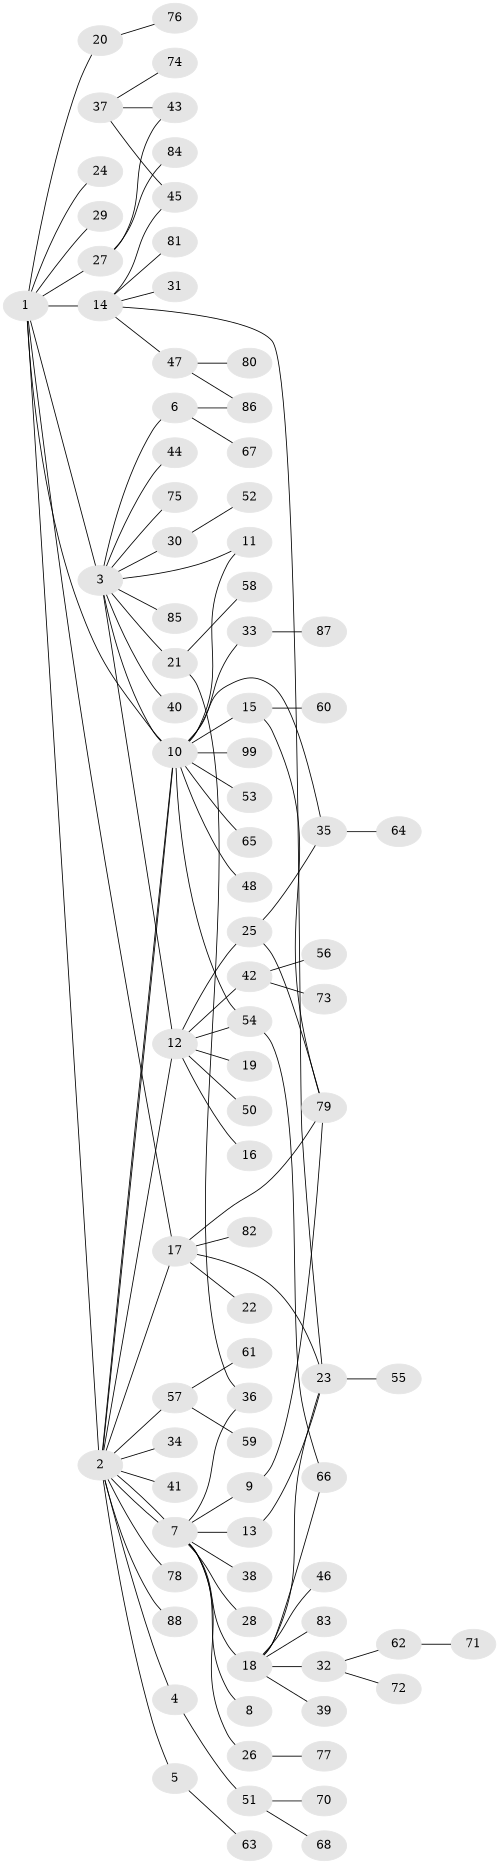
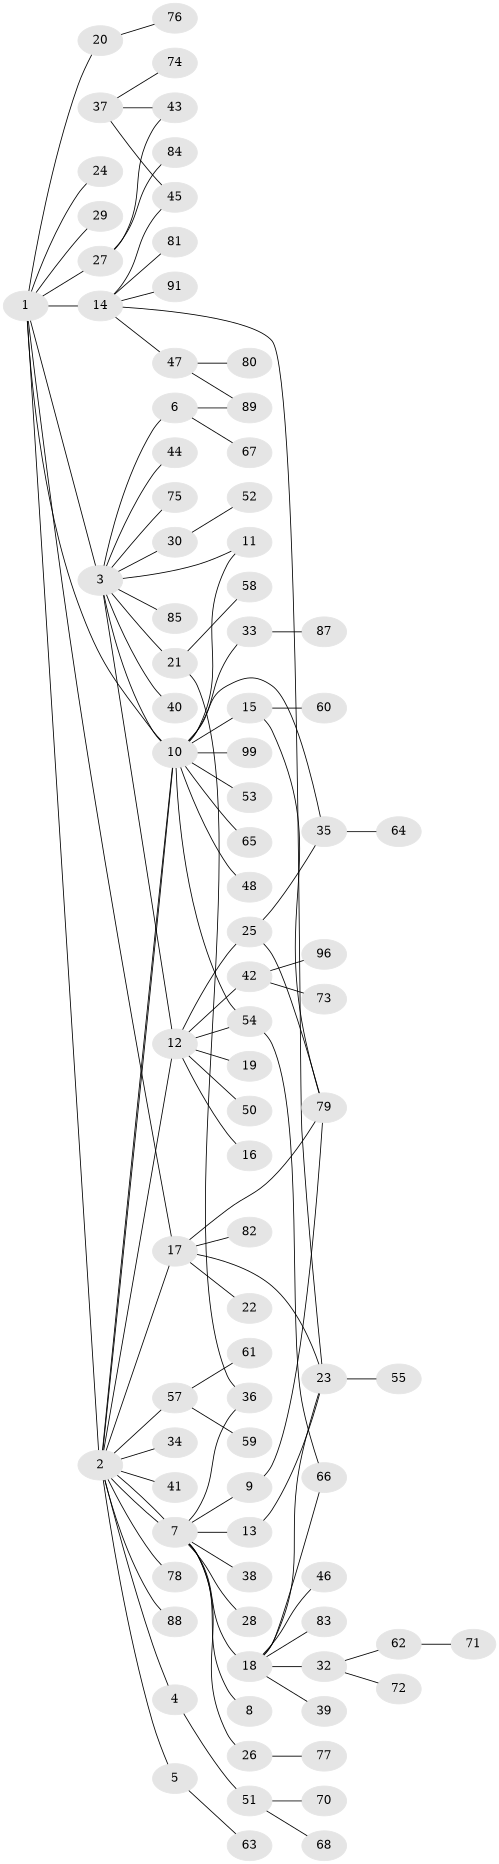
node "31": label "31" -> "91"
node "86": label "86" -> "89"
node "56": label "56" -> "96"
